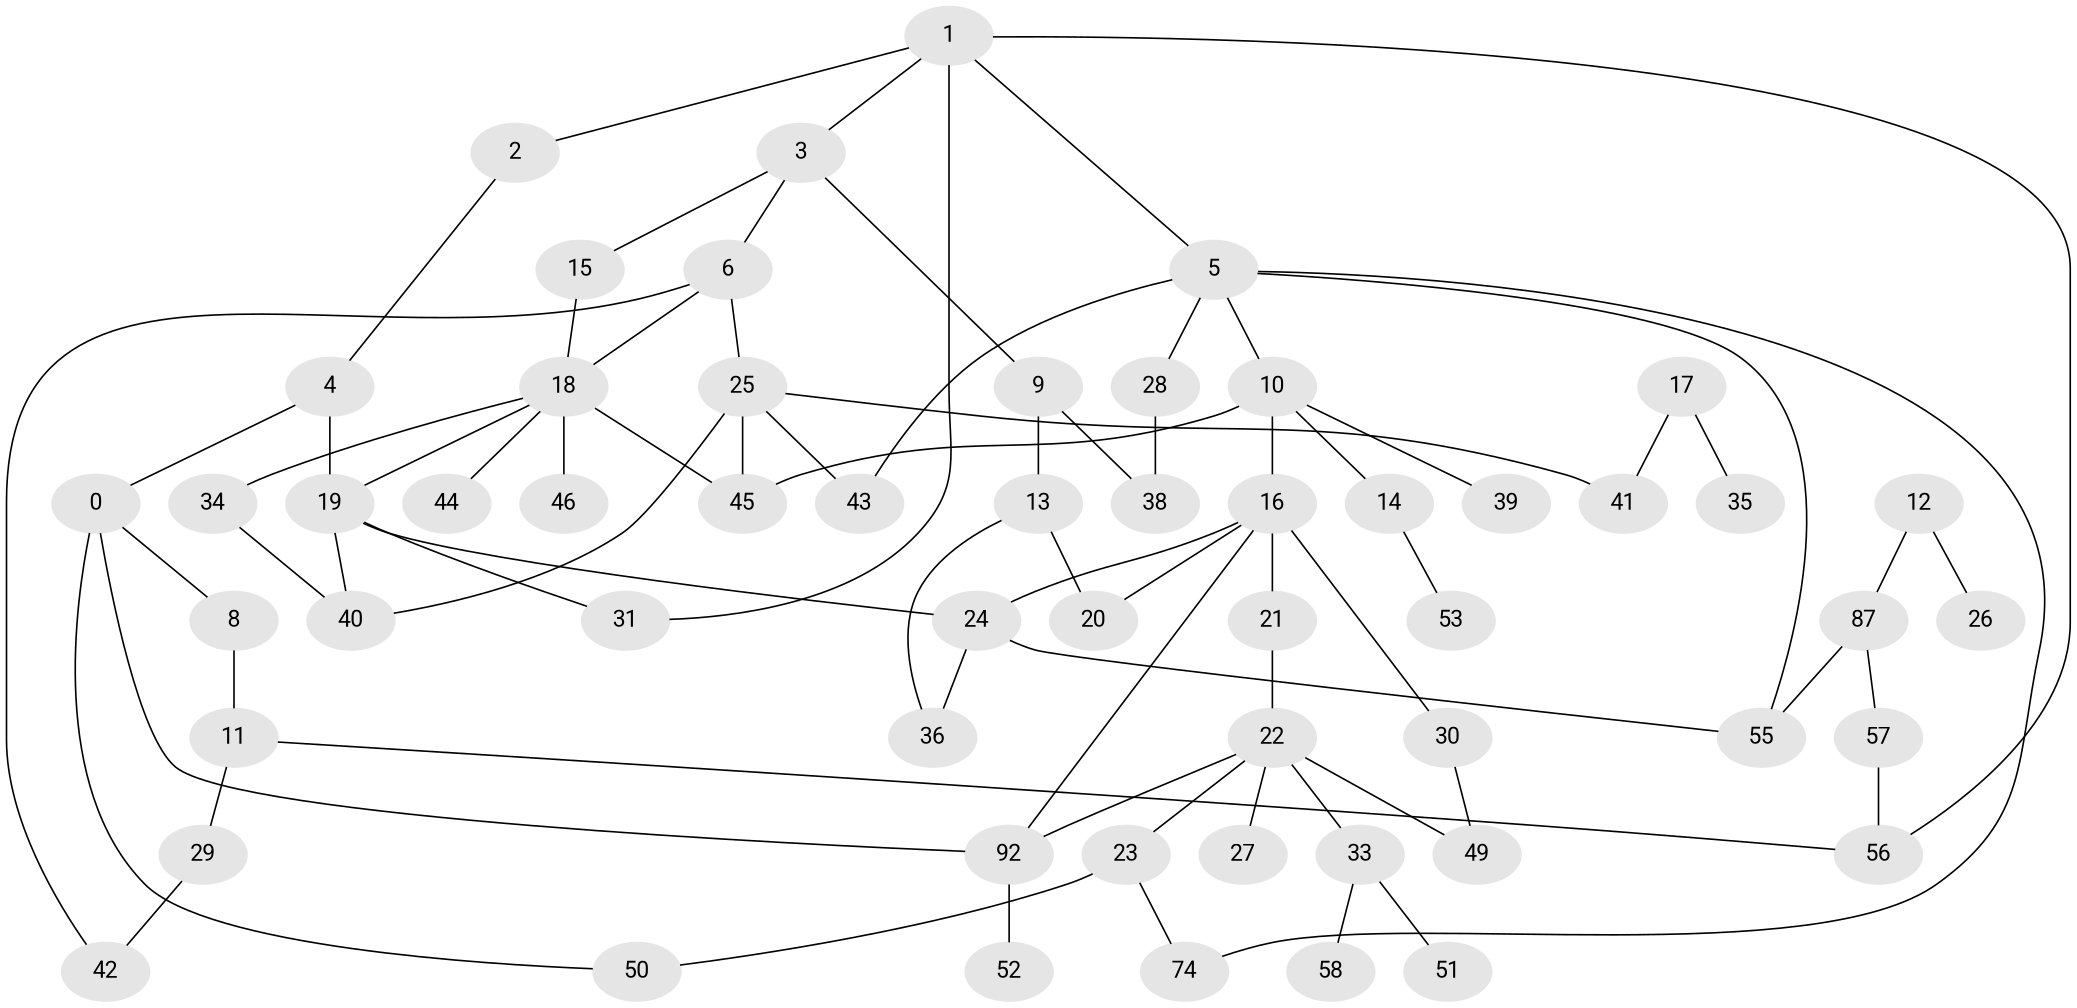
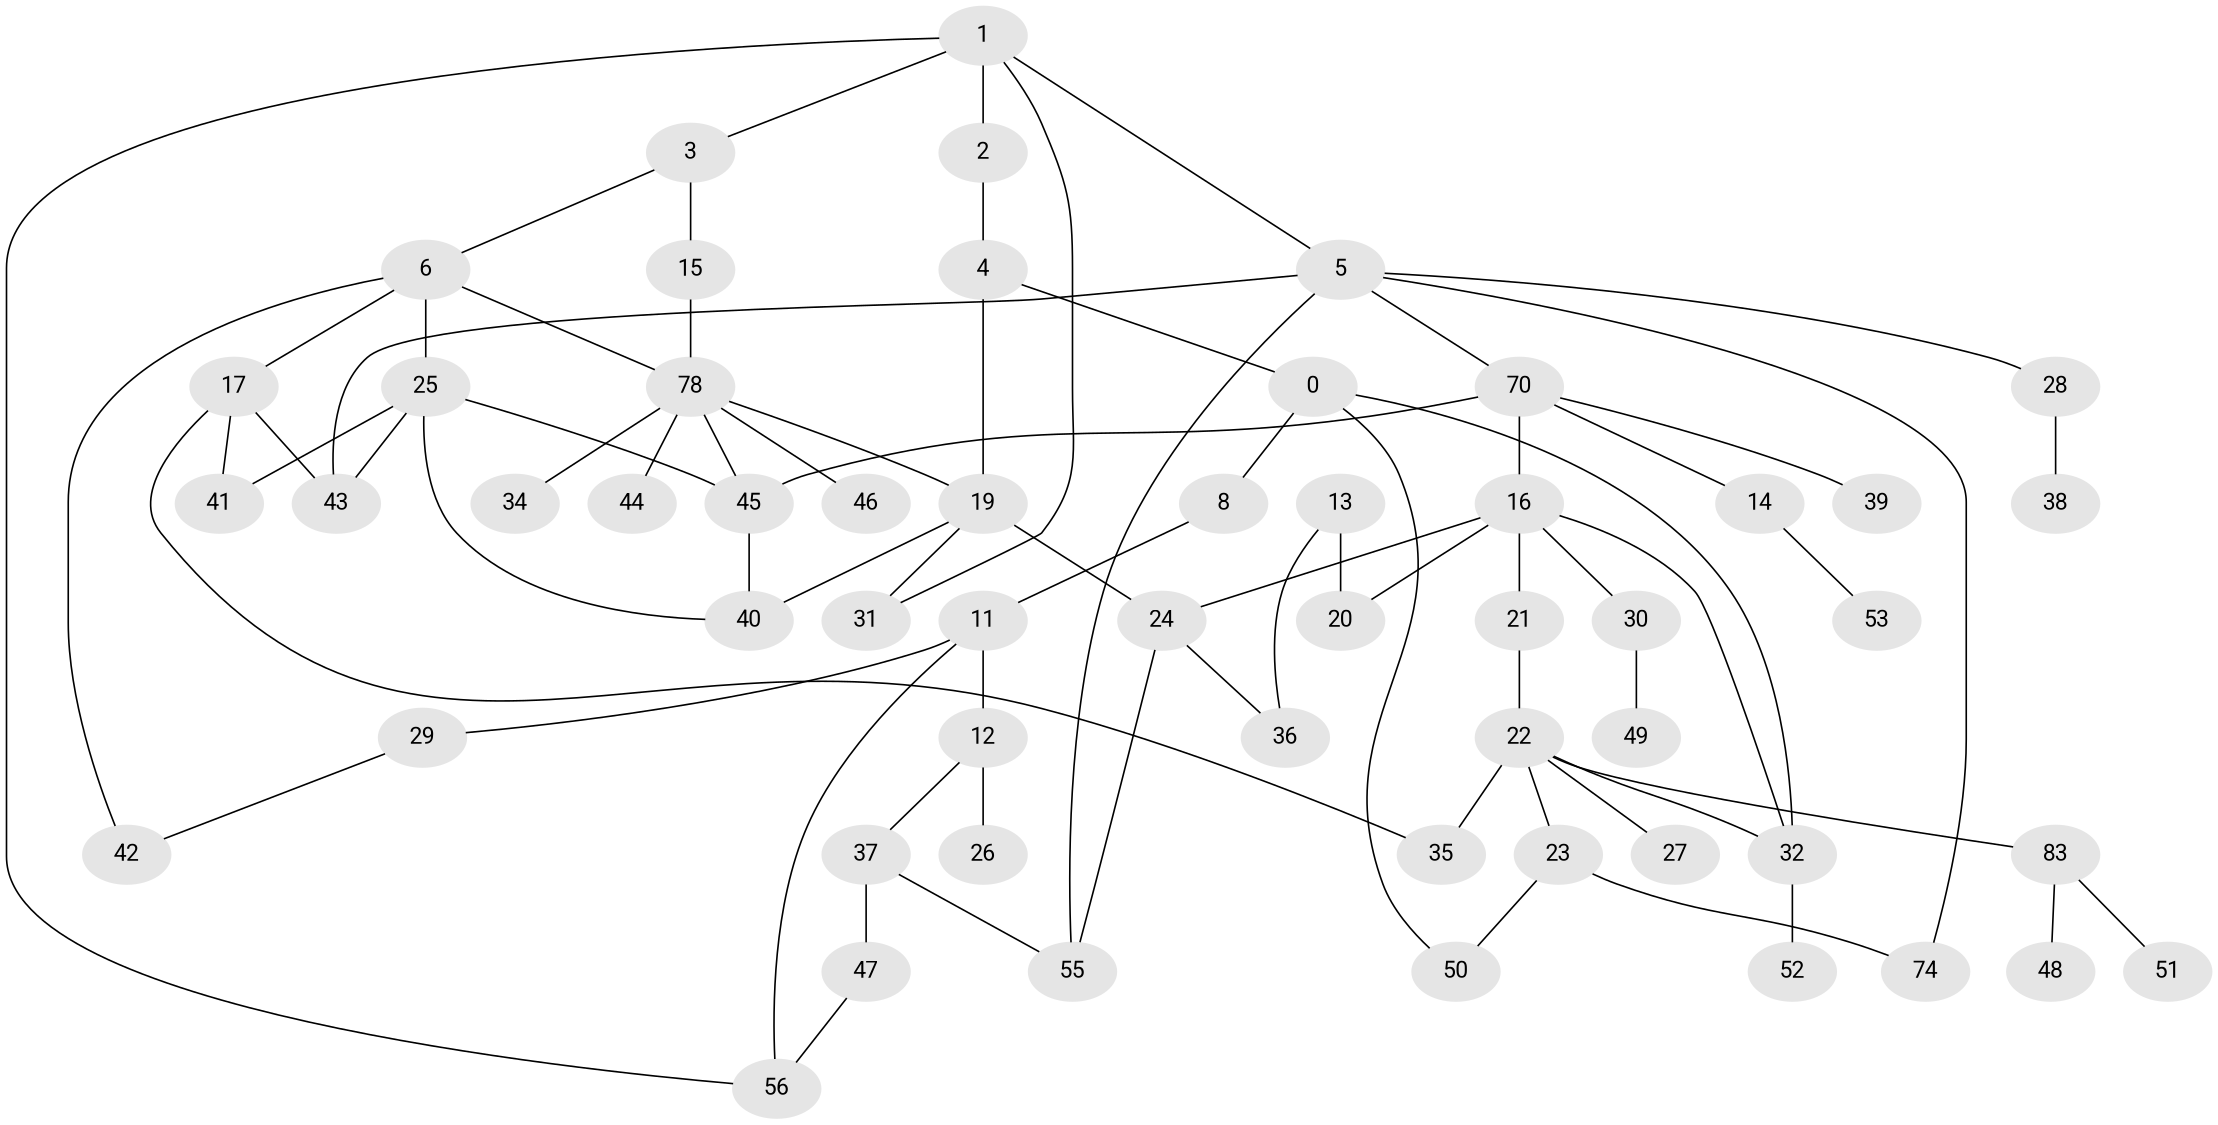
edge "6" -- "17": added
node "18": label "18" -> "78"
node "9": removed
node "10": label "10" -> "70"
edge "17" -- "43": added
edge "34" -- "40": now "45" -- "40"
node "87": label "87" -> "37"
edge "11" -- "12": added
node "57": label "57" -> "47"
edge "22" -- "49": now "22" -- "35"
node "92": label "92" -> "32"
node "33": label "33" -> "83"
node "58": label "58" -> "48"
